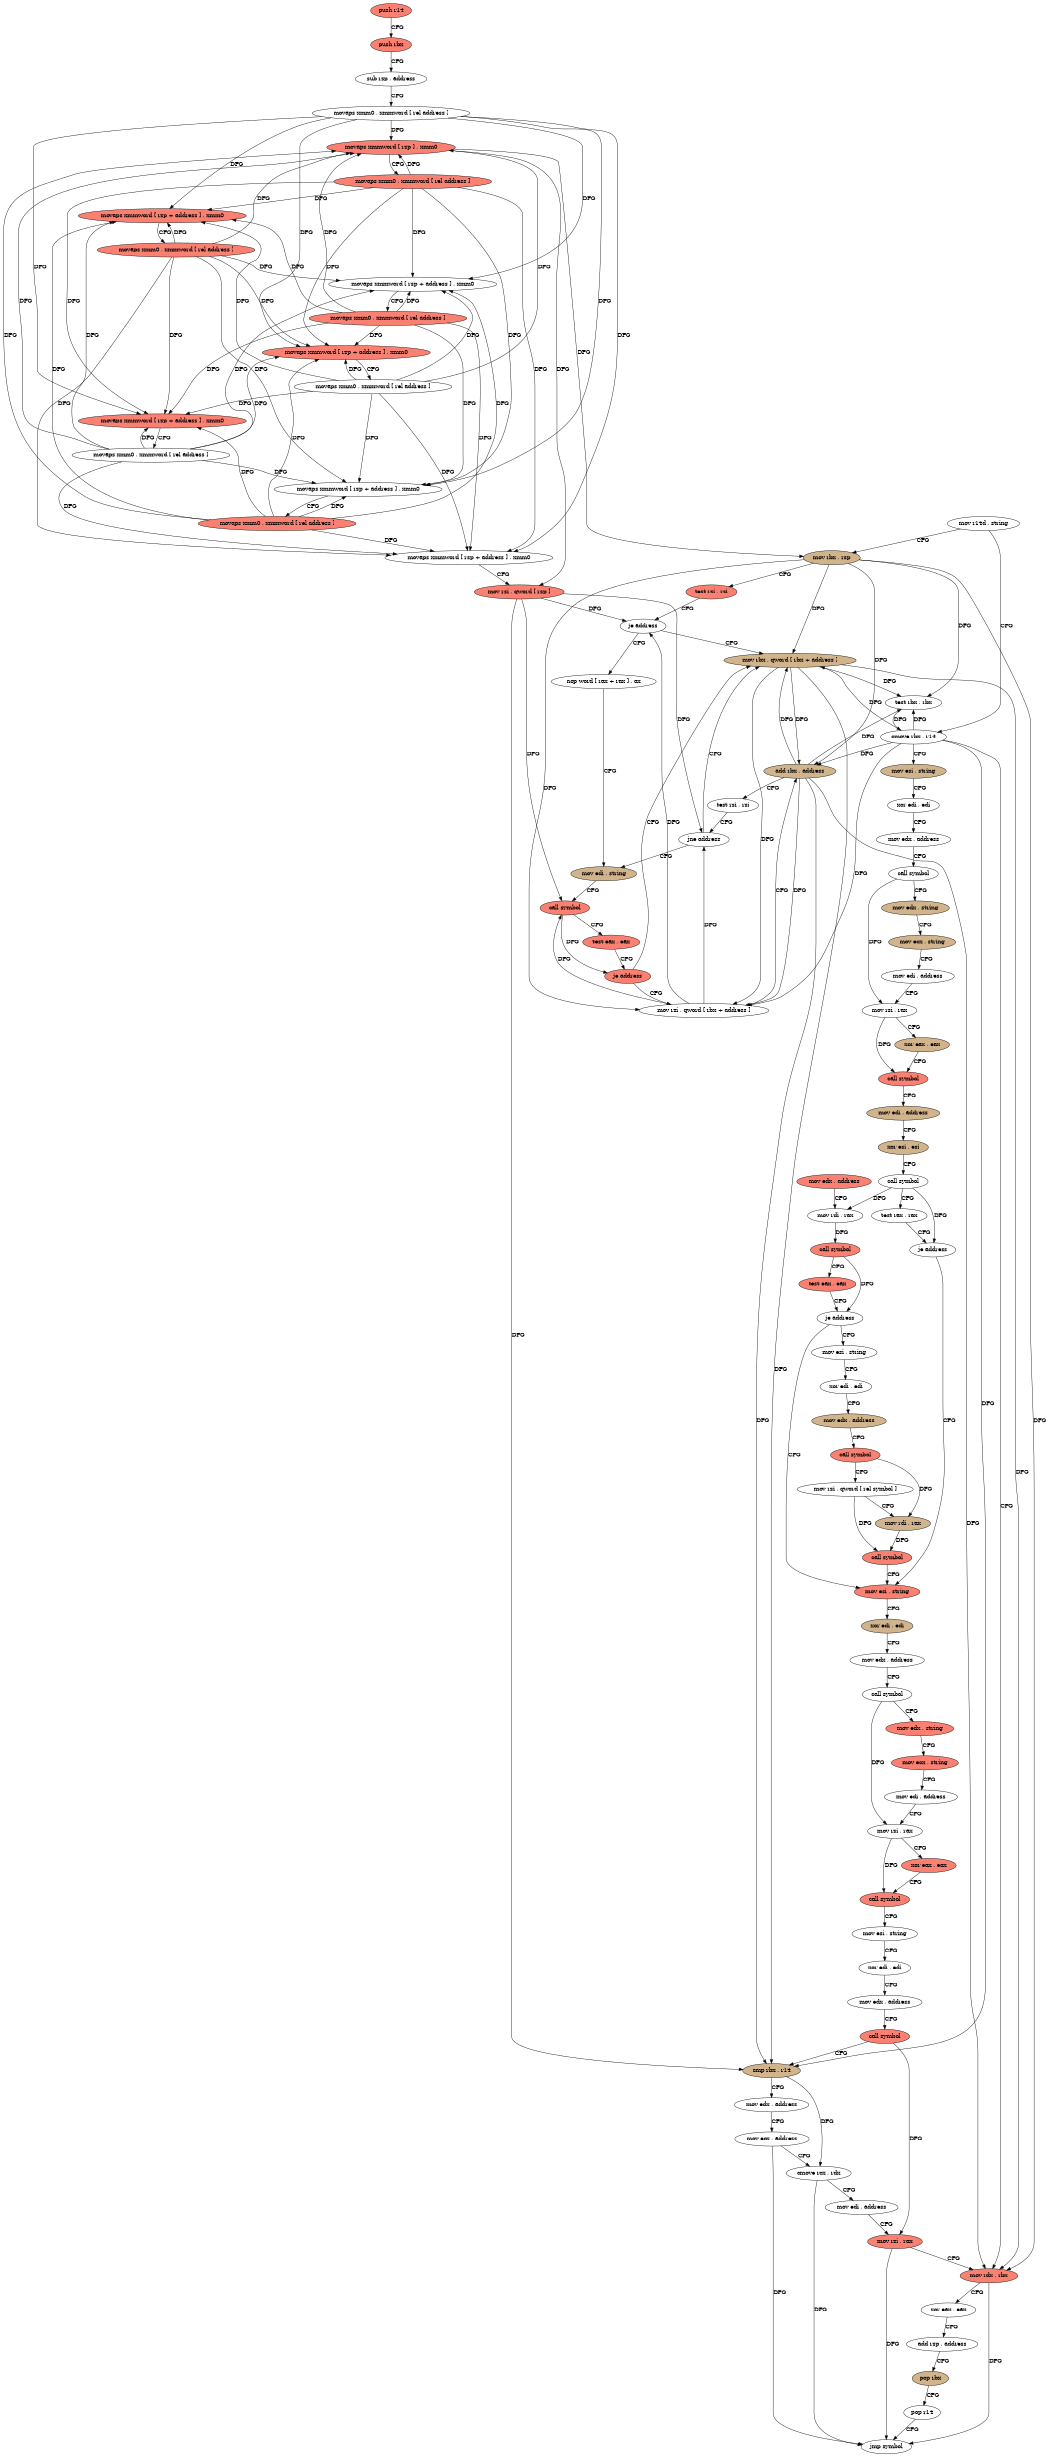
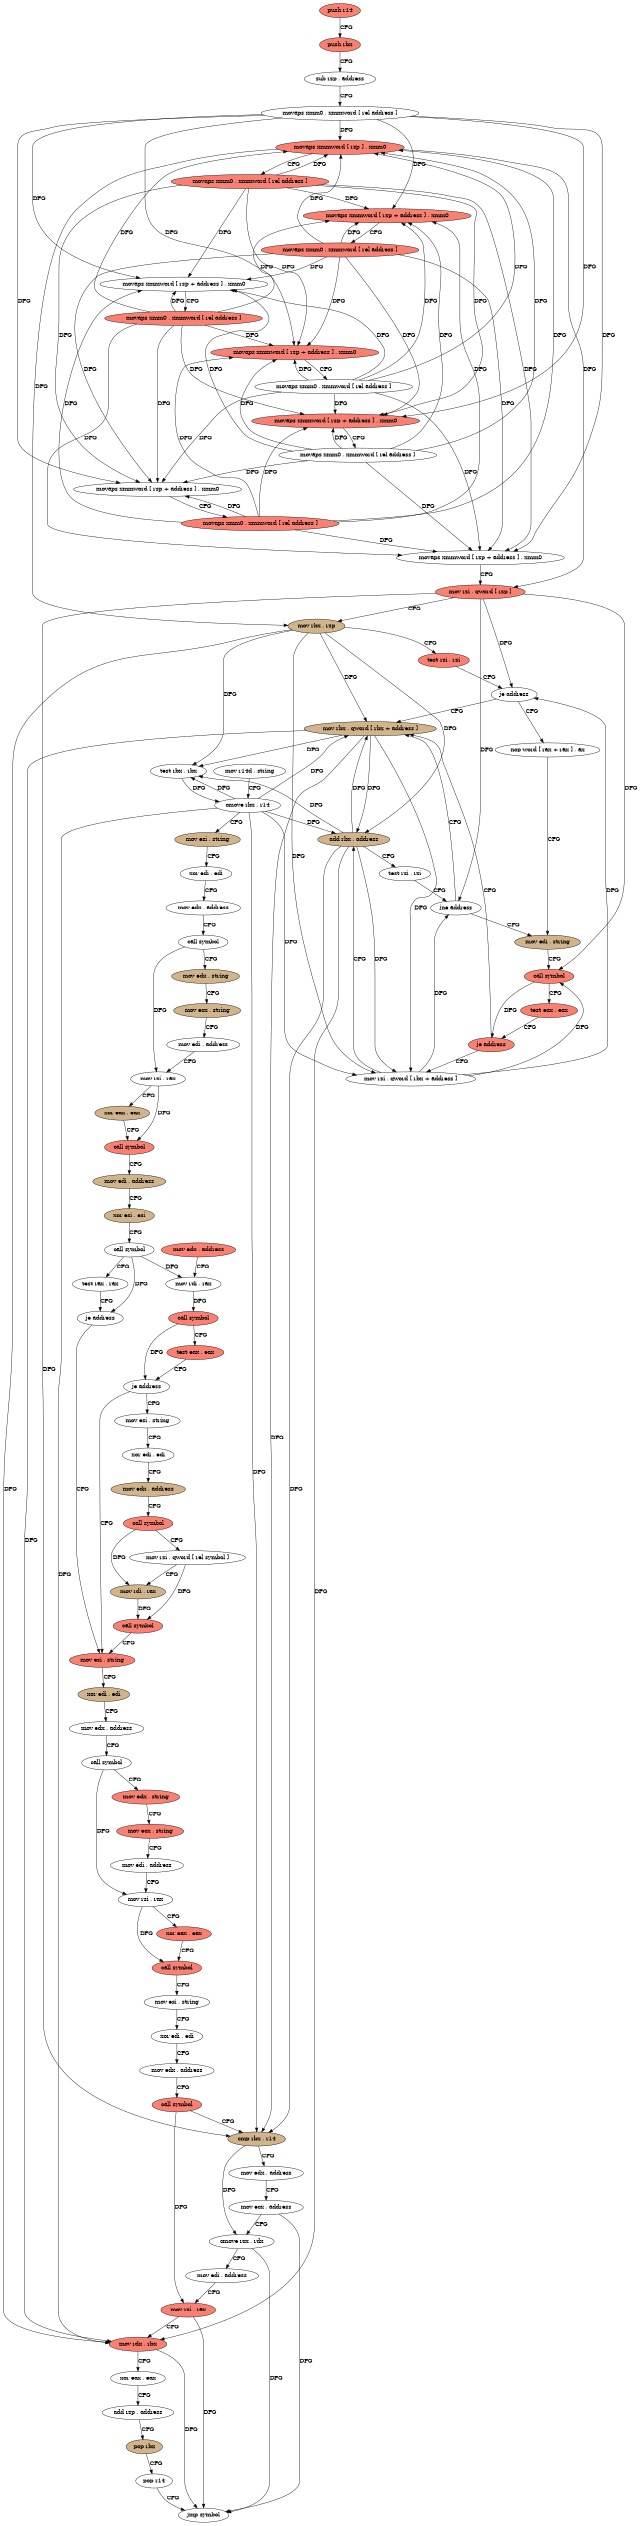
edge "mov r14d , string" -> "mov rbx , rsp": now "mov rsi , qword [ rsp ]" -> "mov rbx , rsp"
edge "cmove rbx , r14" -> "mov rdx , rbx": label "CFG" -> "DFG"
